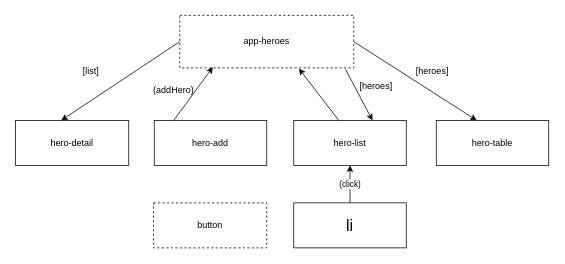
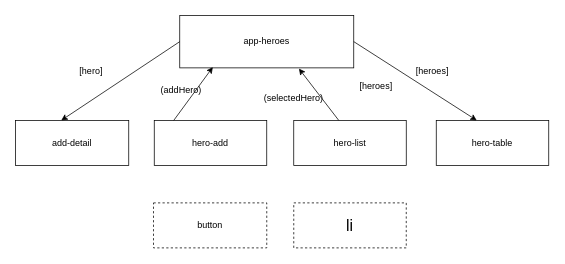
node "app-heroes": style dashed -> solid
node "[list]": label "[list]" -> "[hero]"
node "(addHero)": moved (174, 90) -> (181, 90)
edge "app-heroes" -> "hero-list": removed
node "(selectedHero)": added
node "hero-detail": label "hero-detail" -> "add-detail"
edge "li" -> "hero-list": removed, label "(click)"
node "li": style solid -> dashed
